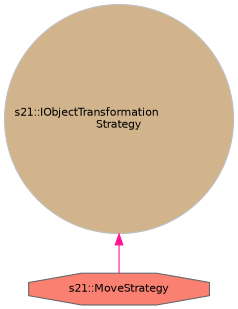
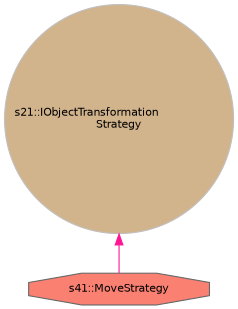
node "s21::MoveStrategy": label "s21::MoveStrategy" -> "s41::MoveStrategy"
